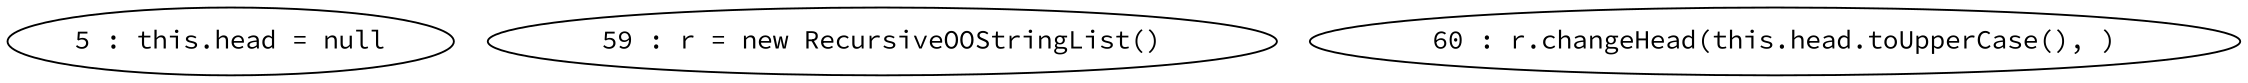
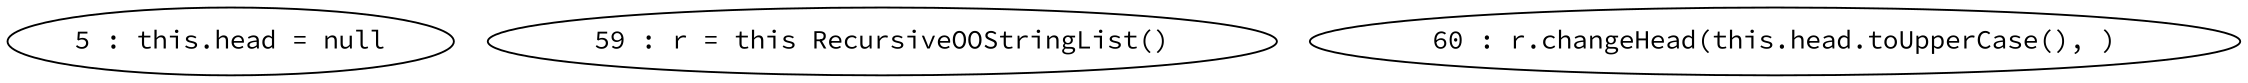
node "59 : r = new RecursiveOOStringList()": label "59 : r = new RecursiveOOStringList()" -> "59 : r = this RecursiveOOStringList()"
